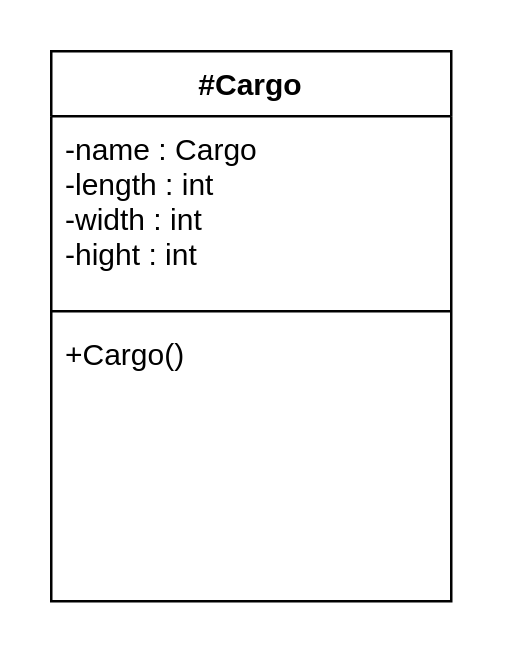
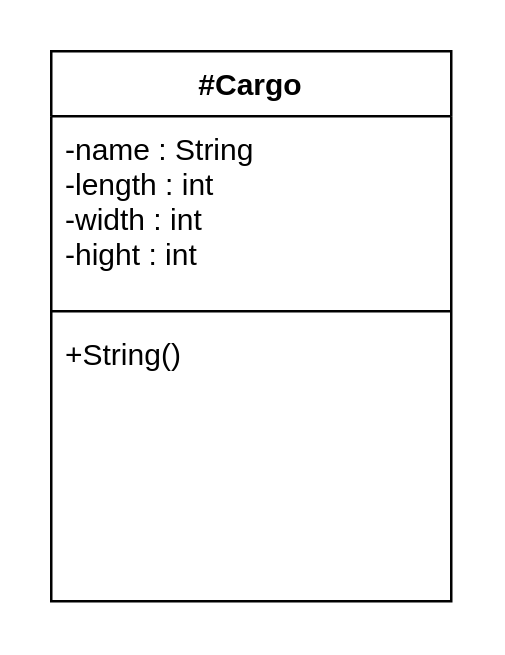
node "-name : Cargo -length : int -width : int -hight : int": label "-name : Cargo -length : int -width : int -hight : int" -> "-name : String -length : int -width : int -hight : int"
node "+Cargo()": label "+Cargo()" -> "+String()"
